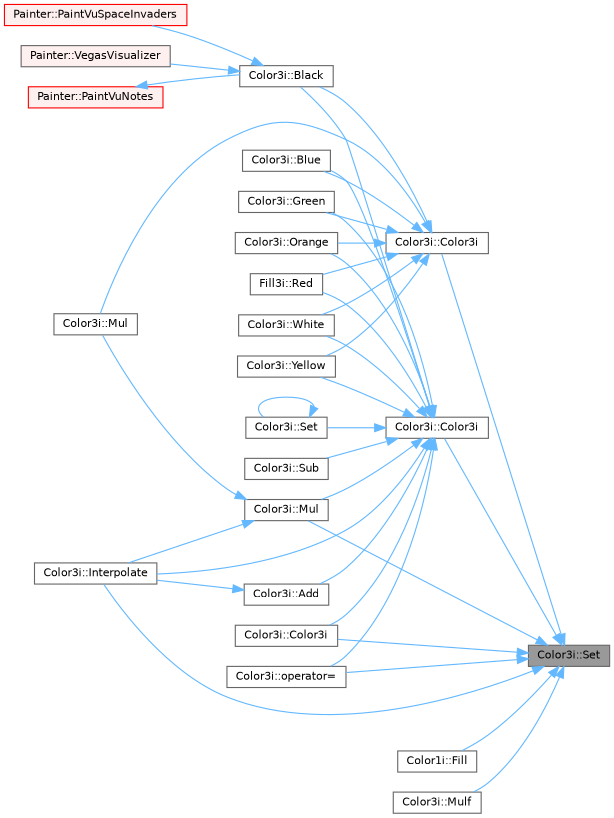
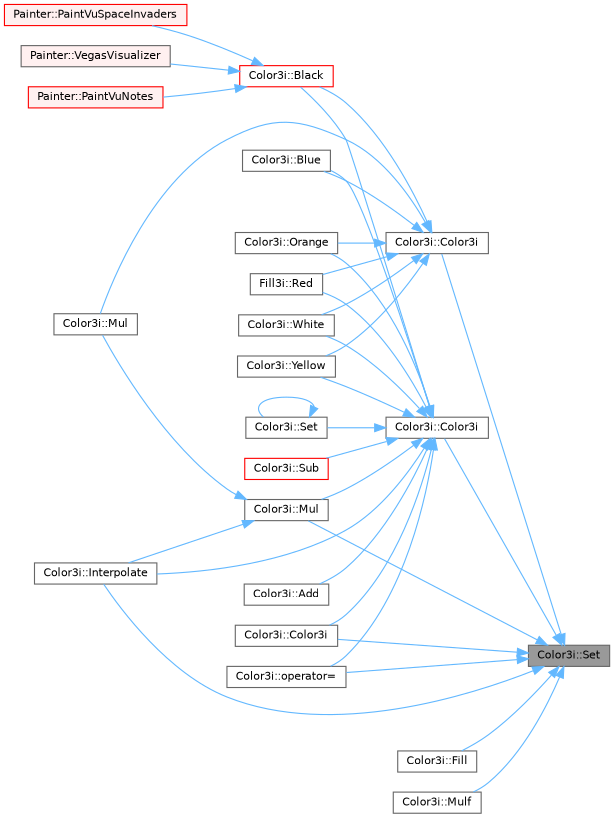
node "Color3i::Black": color grey40 -> red
edge "Color3i::Black" -> "Painter::PaintVuNotes": reversed
node "Color3i::Green": removed
node "Color3i::Sub": color grey40 -> red
edge "Color3i::Interpolate" -> "Color3i::Add": removed
node "Color1i::Fill": label "Color1i::Fill" -> "Color3i::Fill"
